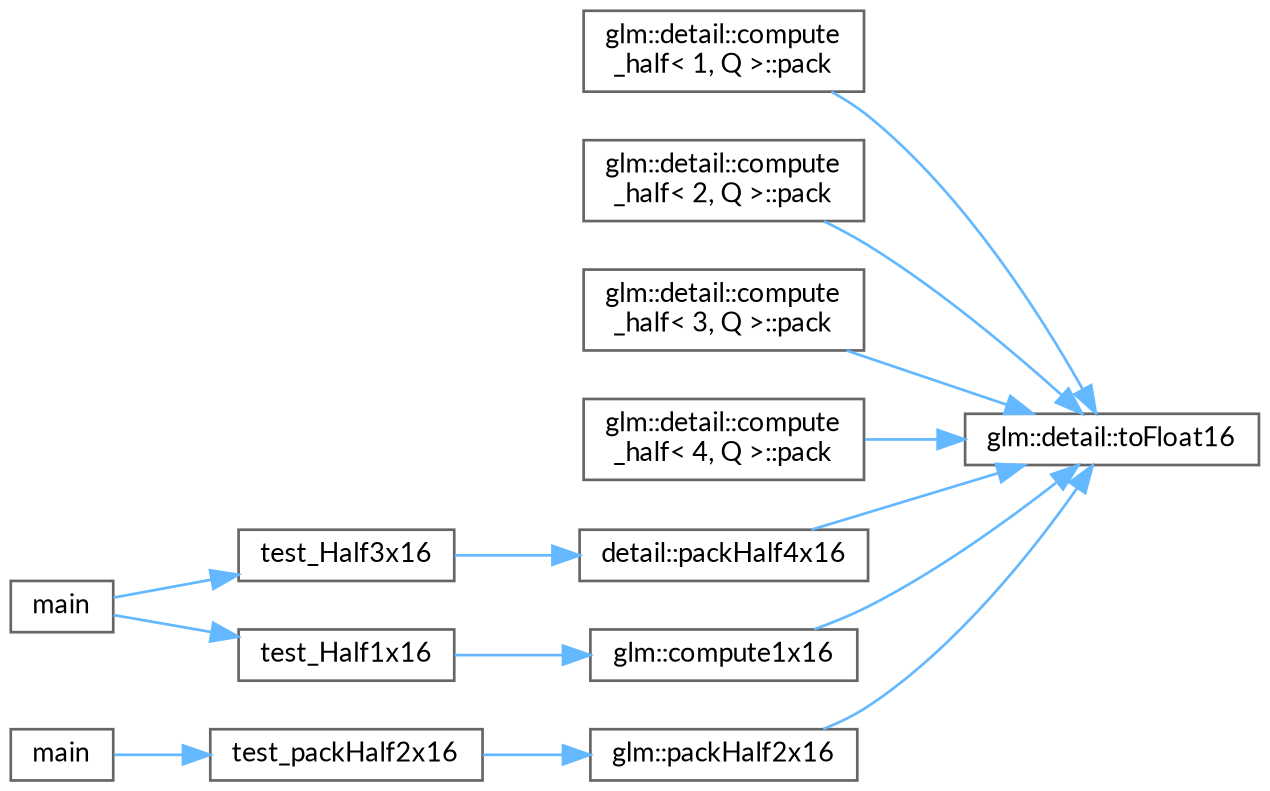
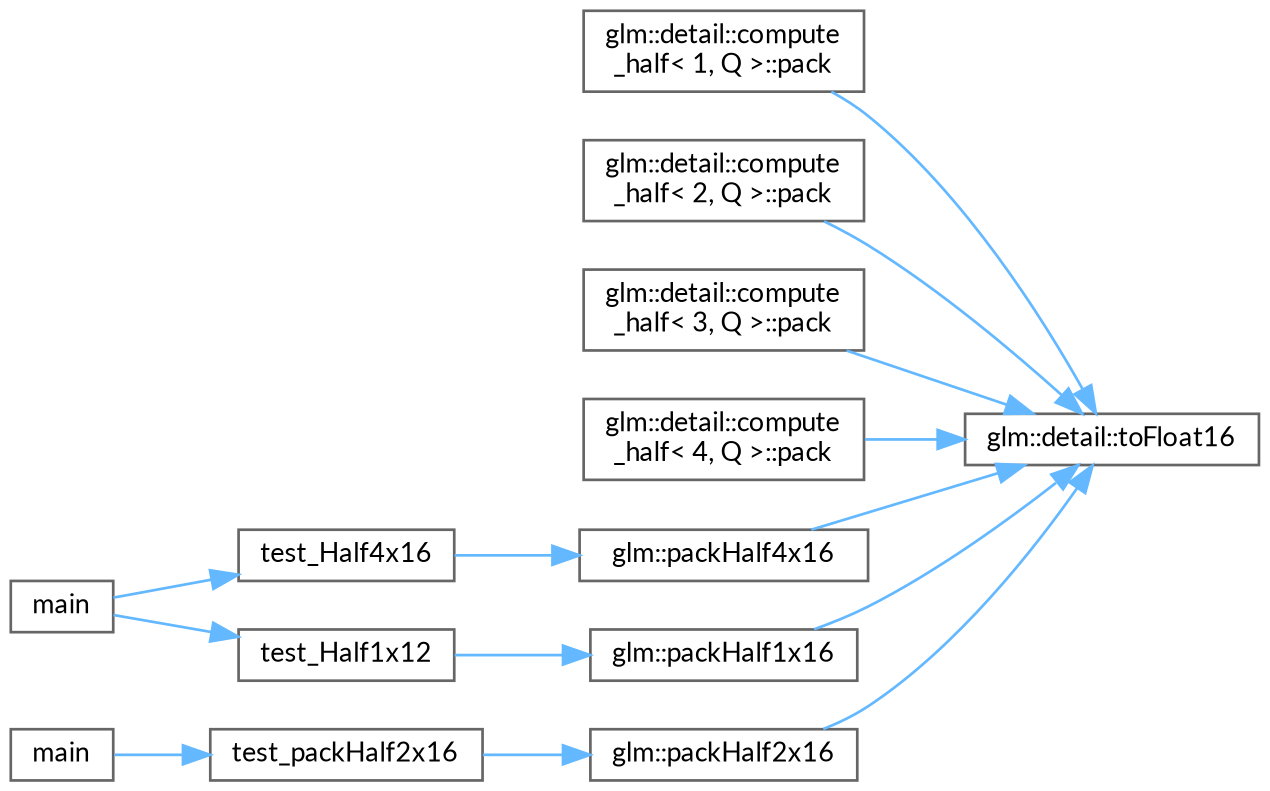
node "test_Half3x16": label "test_Half3x16" -> "test_Half4x16"
node "detail::packHalf4x16": label "detail::packHalf4x16" -> "glm::packHalf4x16"
node "test_Half1x16": label "test_Half1x16" -> "test_Half1x12"
node "glm::compute1x16": label "glm::compute1x16" -> "glm::packHalf1x16"
